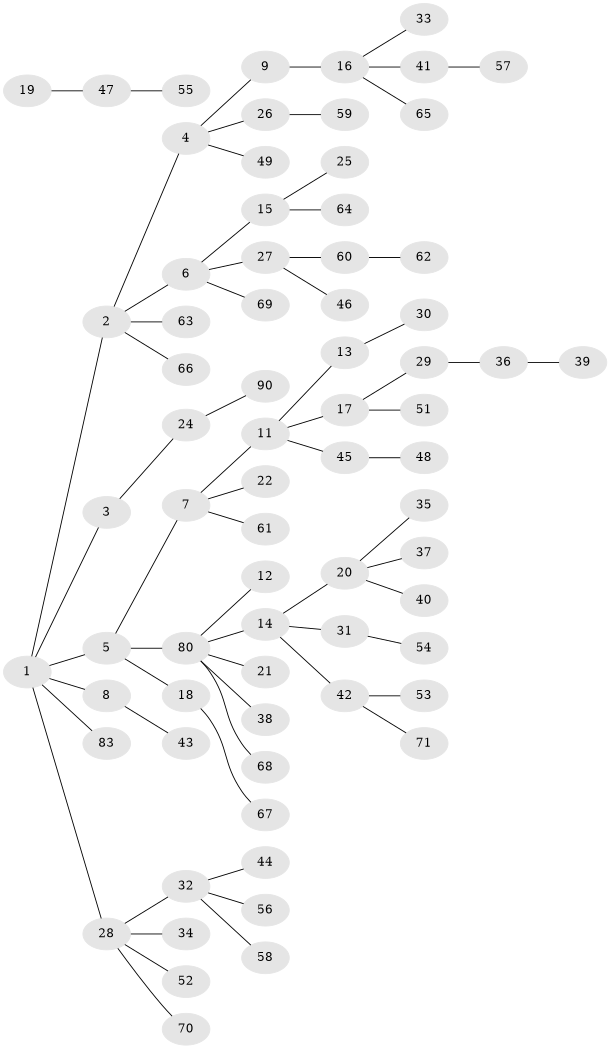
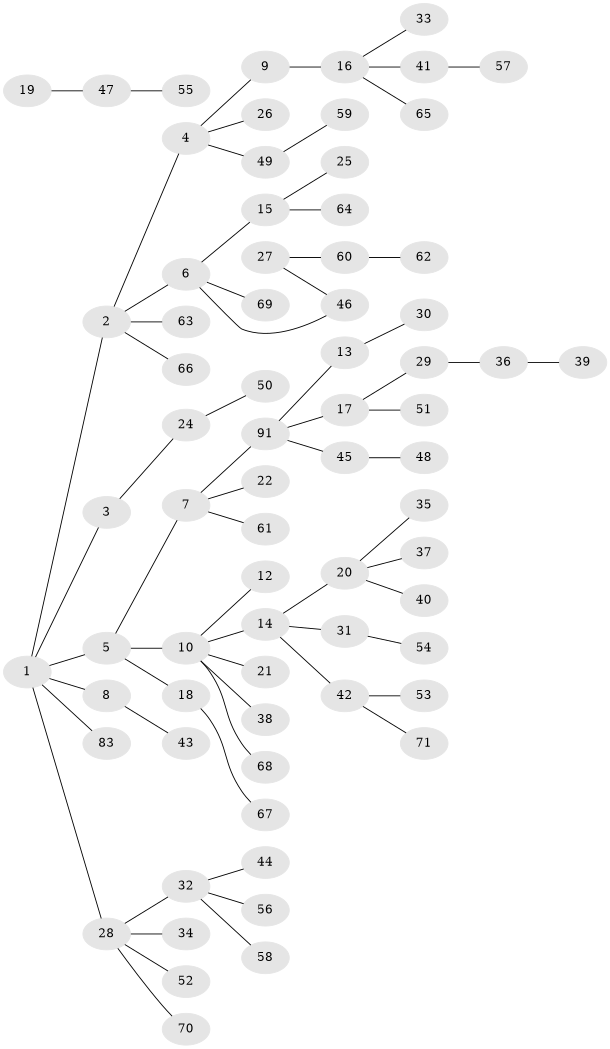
edge "26" -- "59": now "49" -- "59"
edge "27" -- "6": now "46" -- "6"
node "90": label "90" -> "50"
node "11": label "11" -> "91"
node "80": label "80" -> "10"
